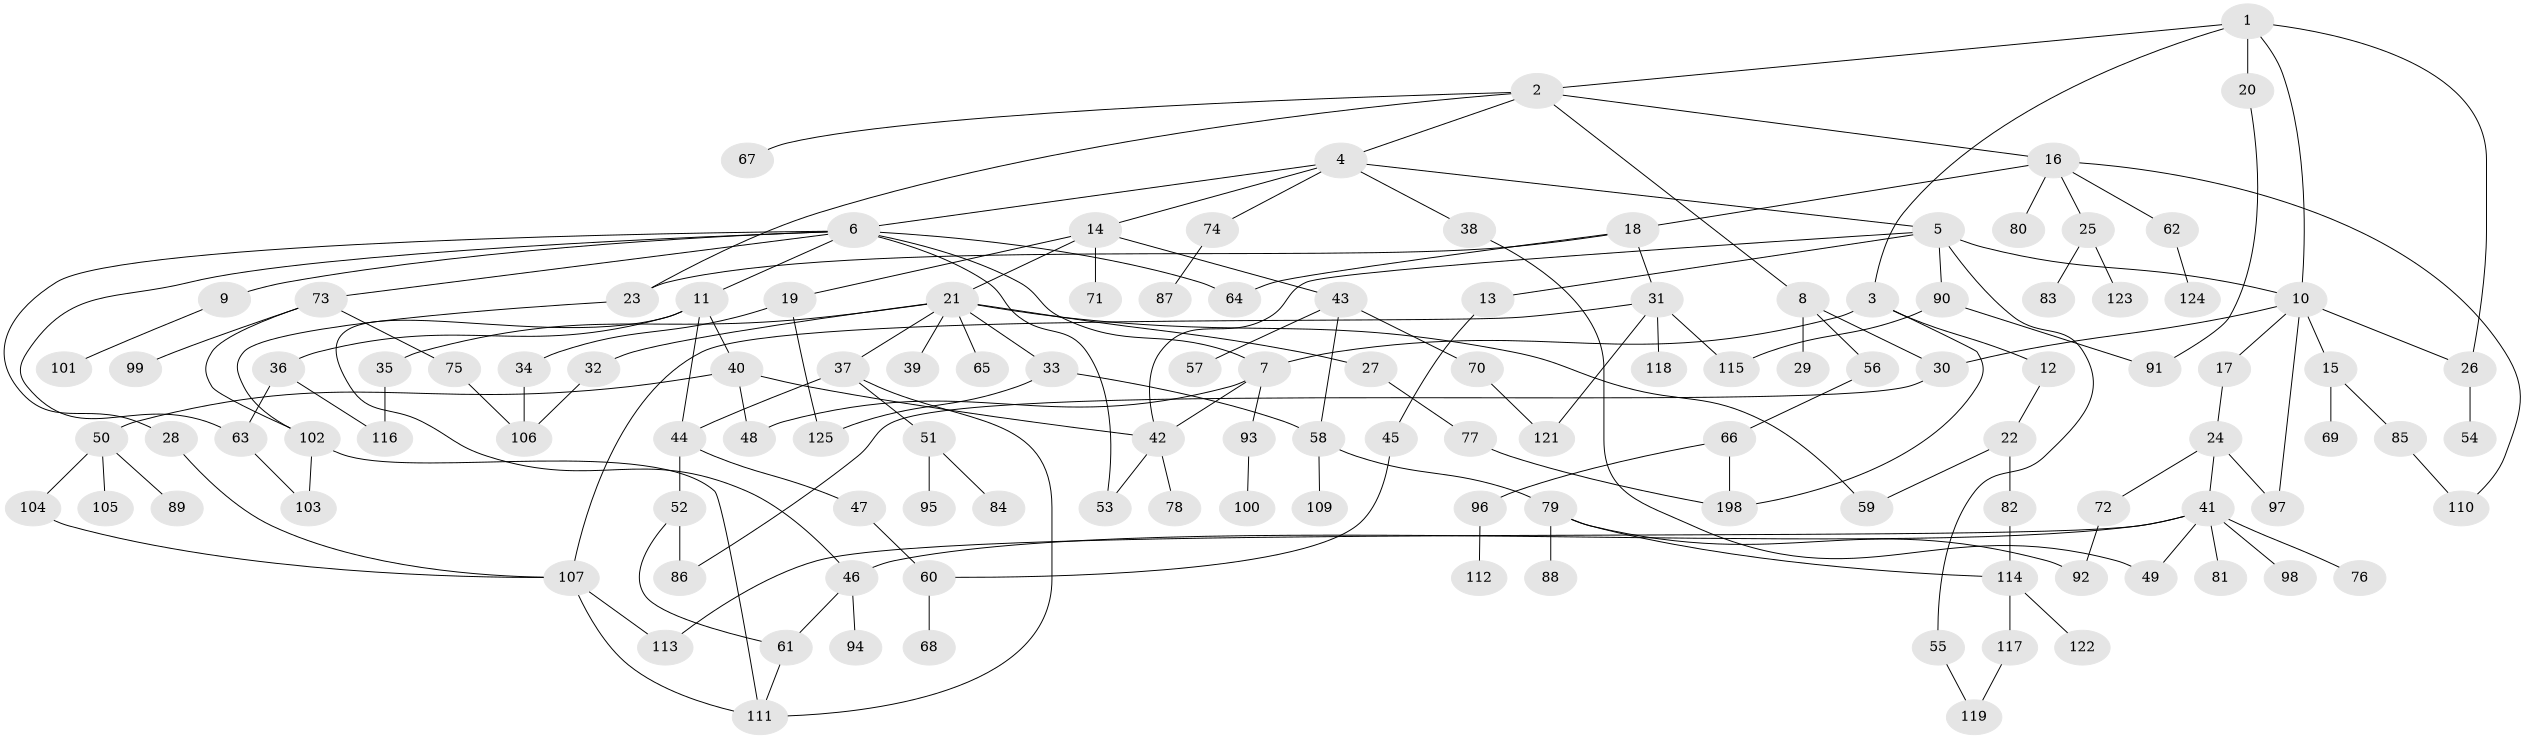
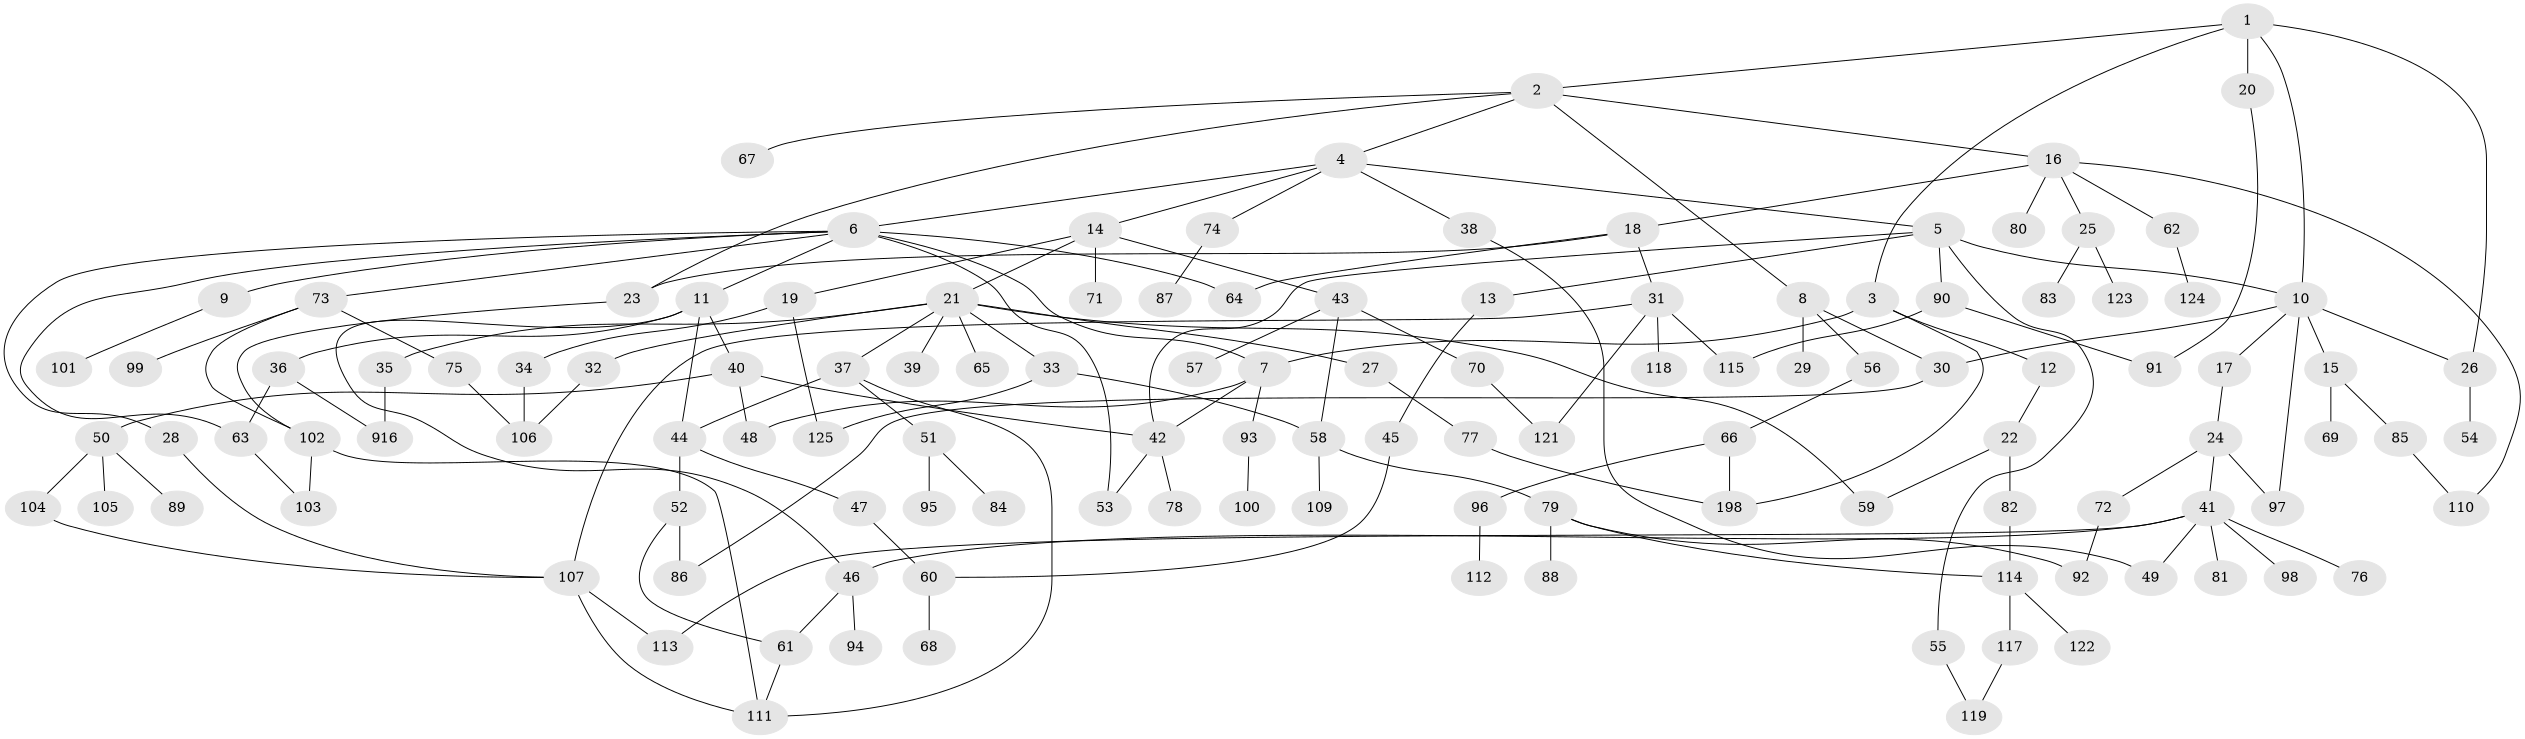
node "116": label "116" -> "916"
